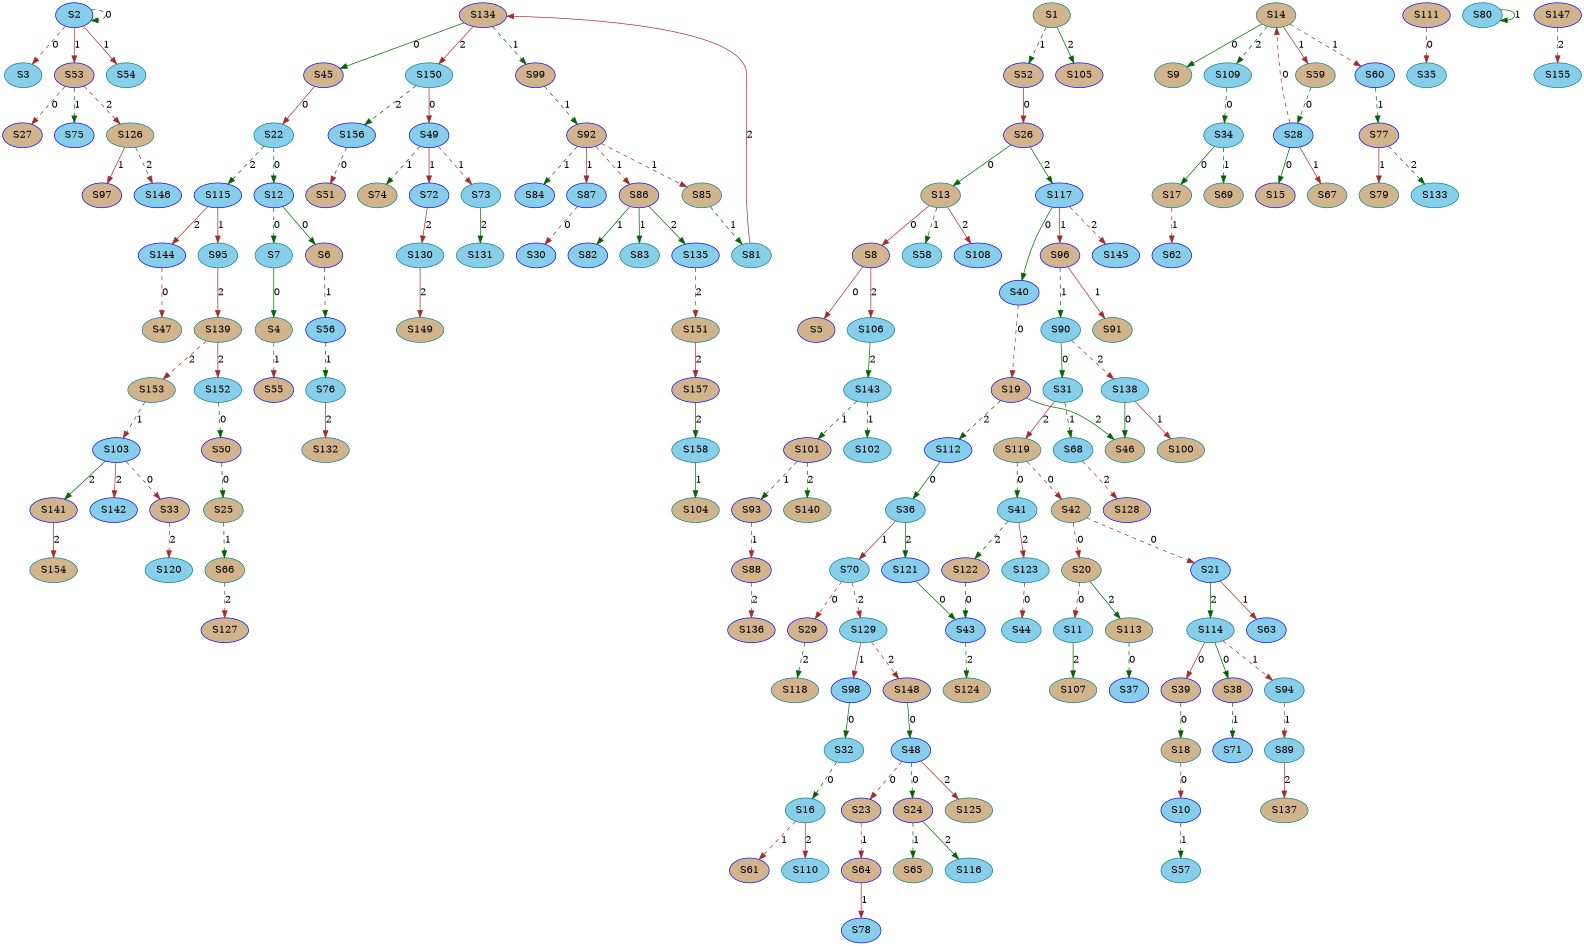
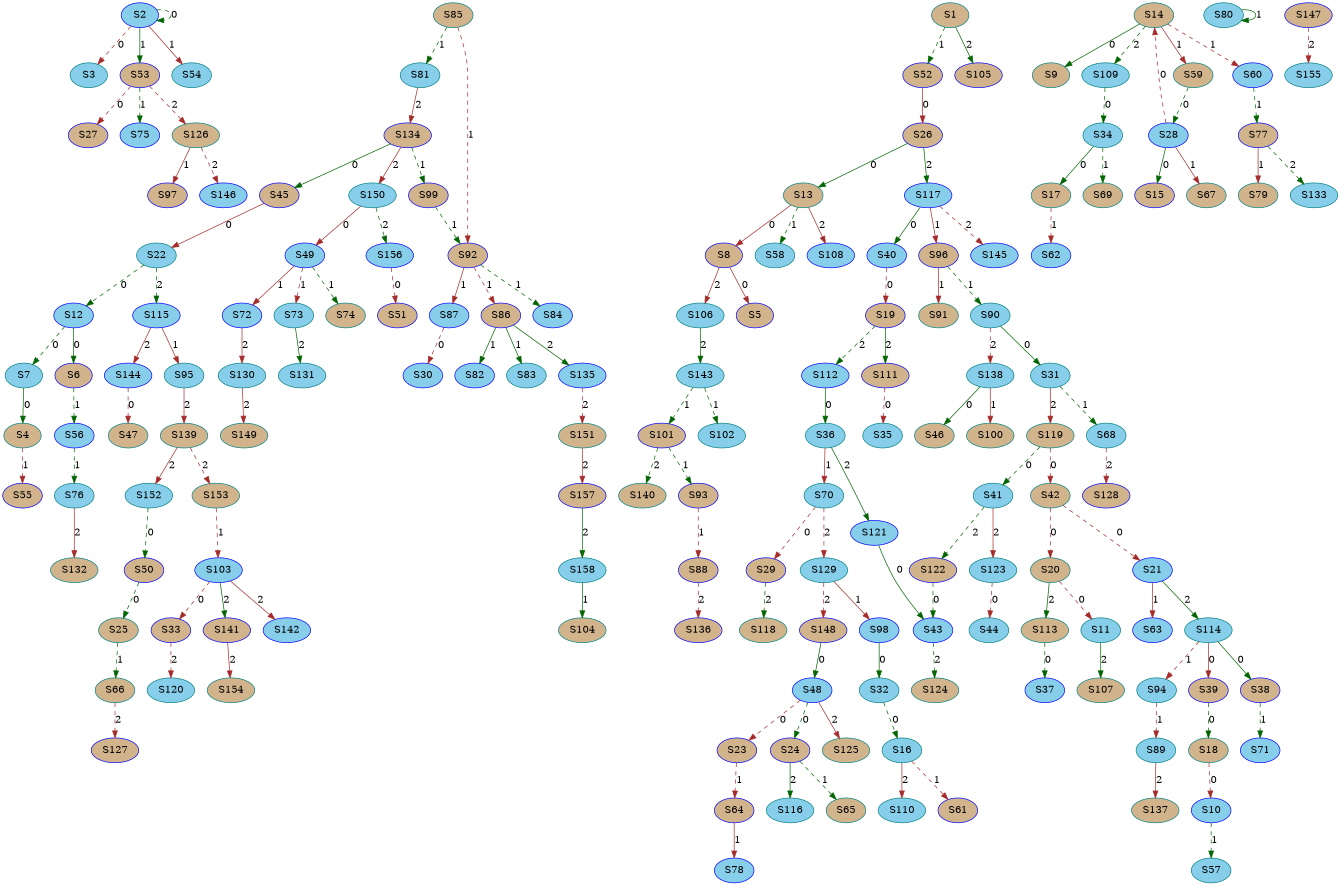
edge "S2" -> "S53": color brown -> darkgreen
edge "S92" -> "S85": reversed
edge "S19" -> "S46": now "S19" -> "S111"
